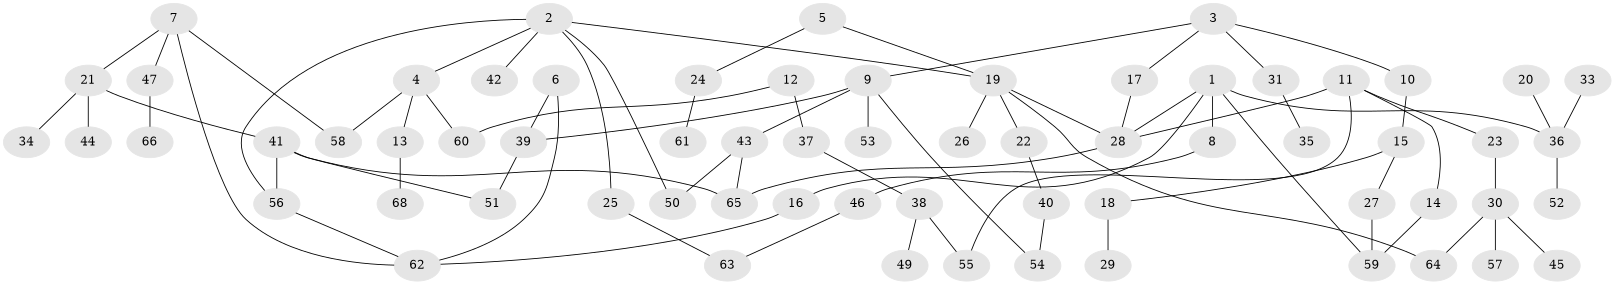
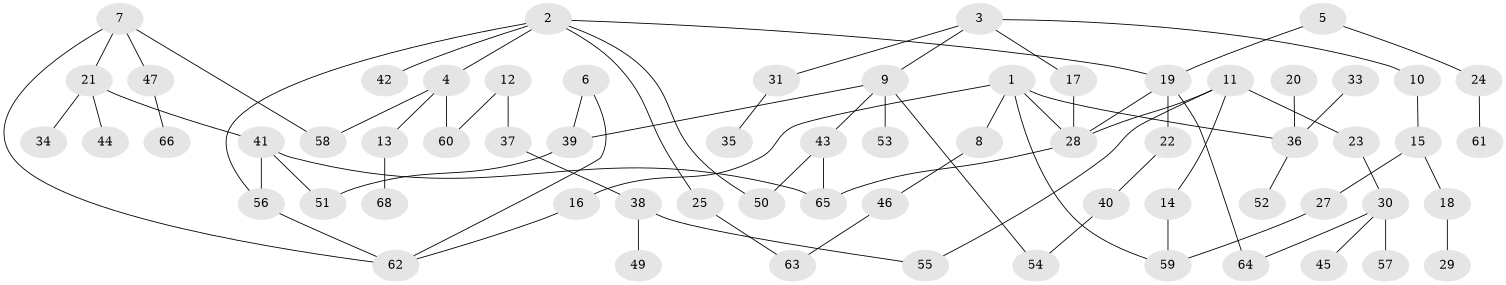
node "26": removed
